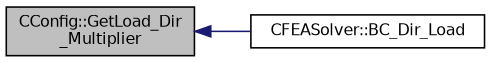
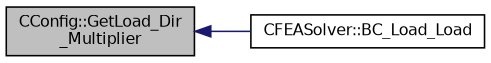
node "CFEASolver::BC_Dir_Load": label "CFEASolver::BC_Dir_Load" -> "CFEASolver::BC_Load_Load"
